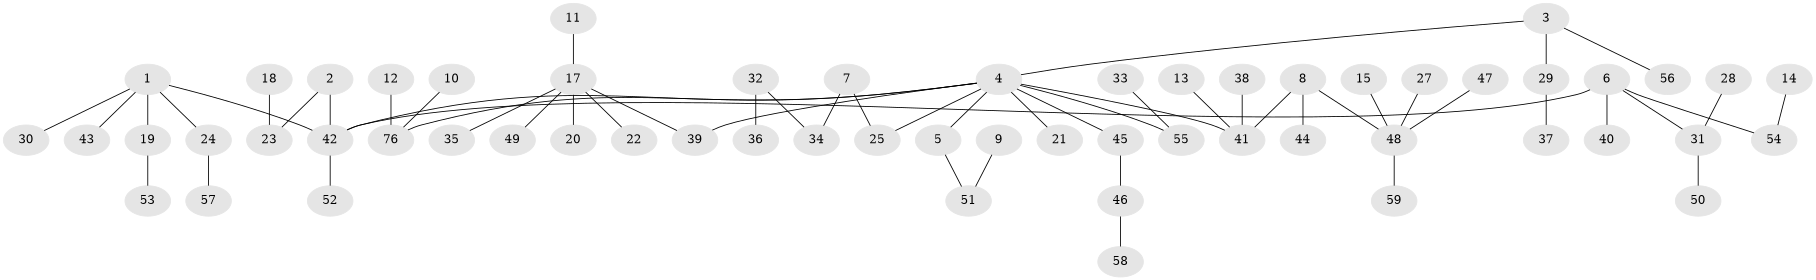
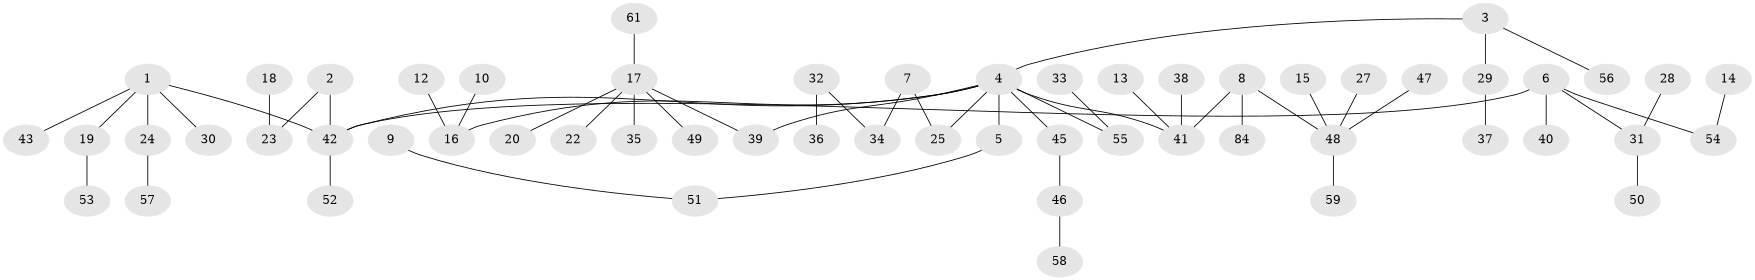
node "11": label "11" -> "61"
node "76": label "76" -> "16"
node "21": removed
node "44": label "44" -> "84"
